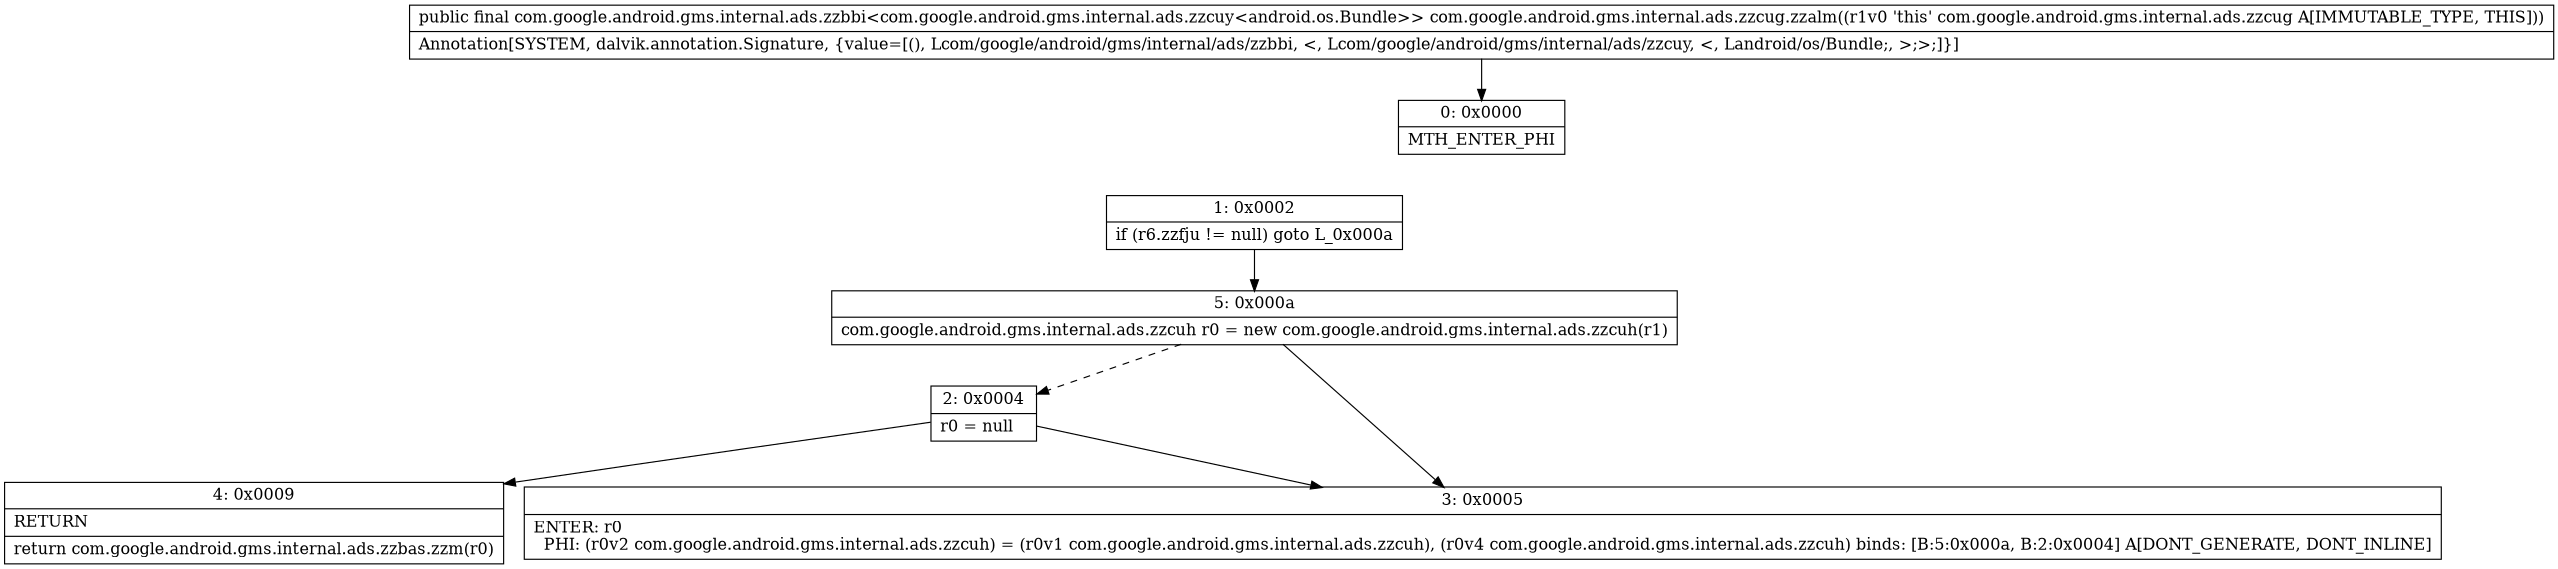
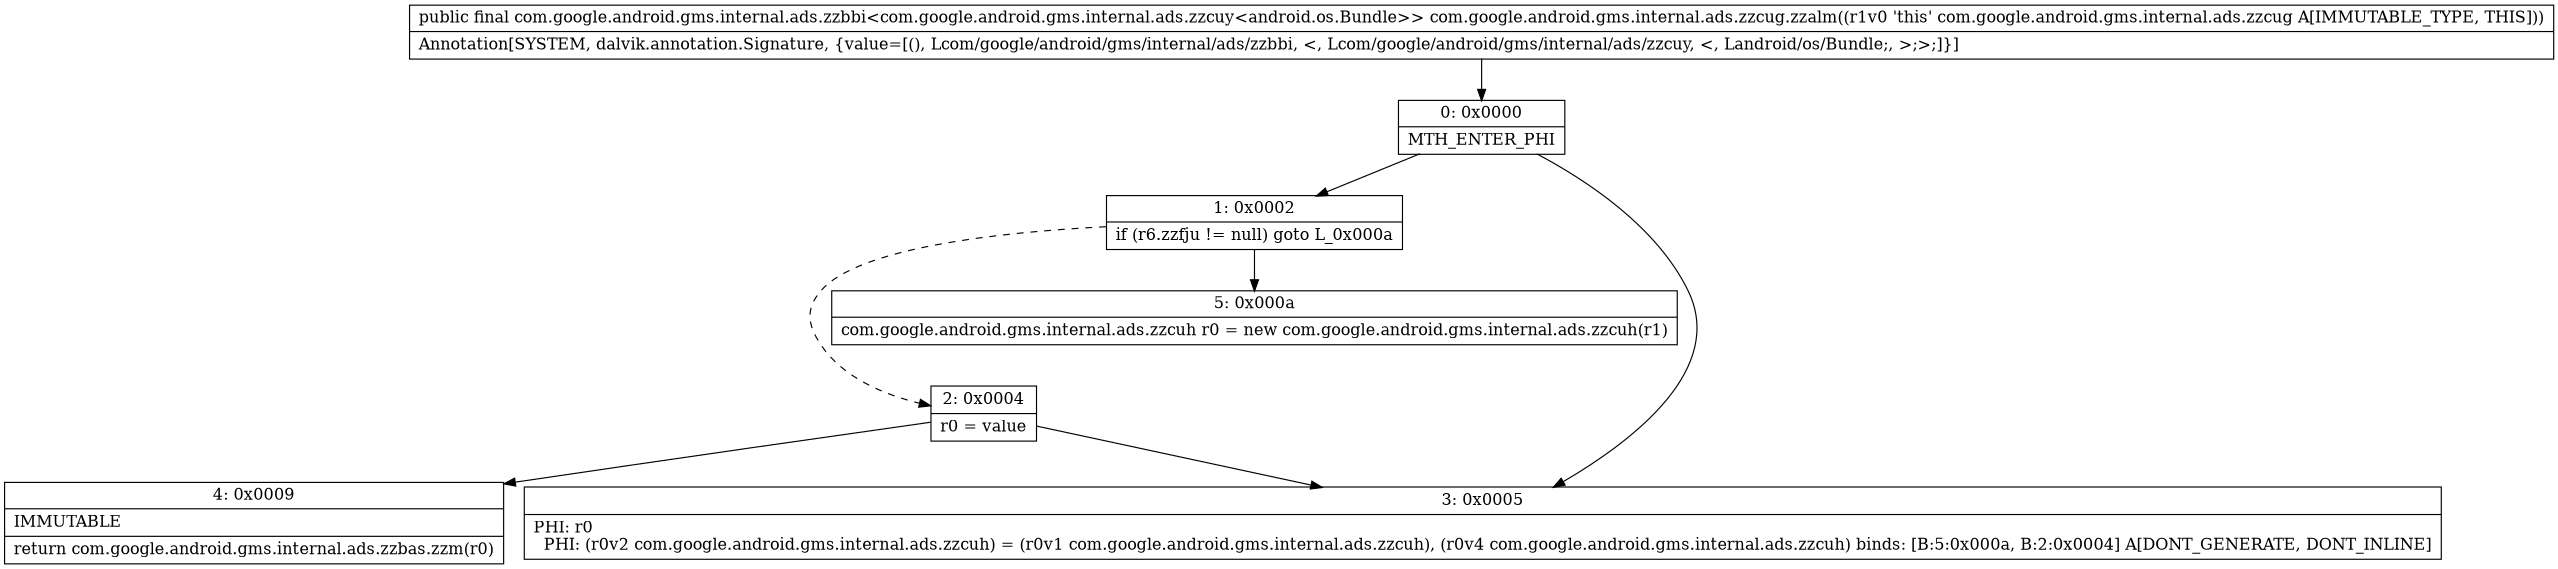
edge "0: 0x0000" -> "1: 0x0002": added
edge "5: 0x000a" -> "2: 0x0004": now "1: 0x0002" -> "2: 0x0004"
edge "5: 0x000a" -> "3: 0x0005": now "0: 0x0000" -> "3: 0x0005"
node "2: 0x0004": text "r0 = null" -> "r0 = value"
node "4: 0x0009": text "RETURN" -> "IMMUTABLE"
node "3: 0x0005": text "ENTER: r0" -> "PHI: r0"
